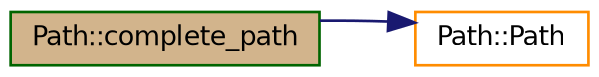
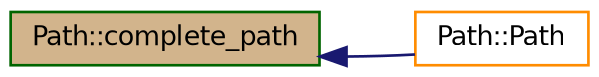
edge "Path::complete_path" -> "Path::Path": reversed
